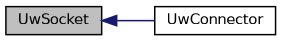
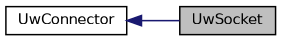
edge "UwConnector" -> "UwSocket": reversed
